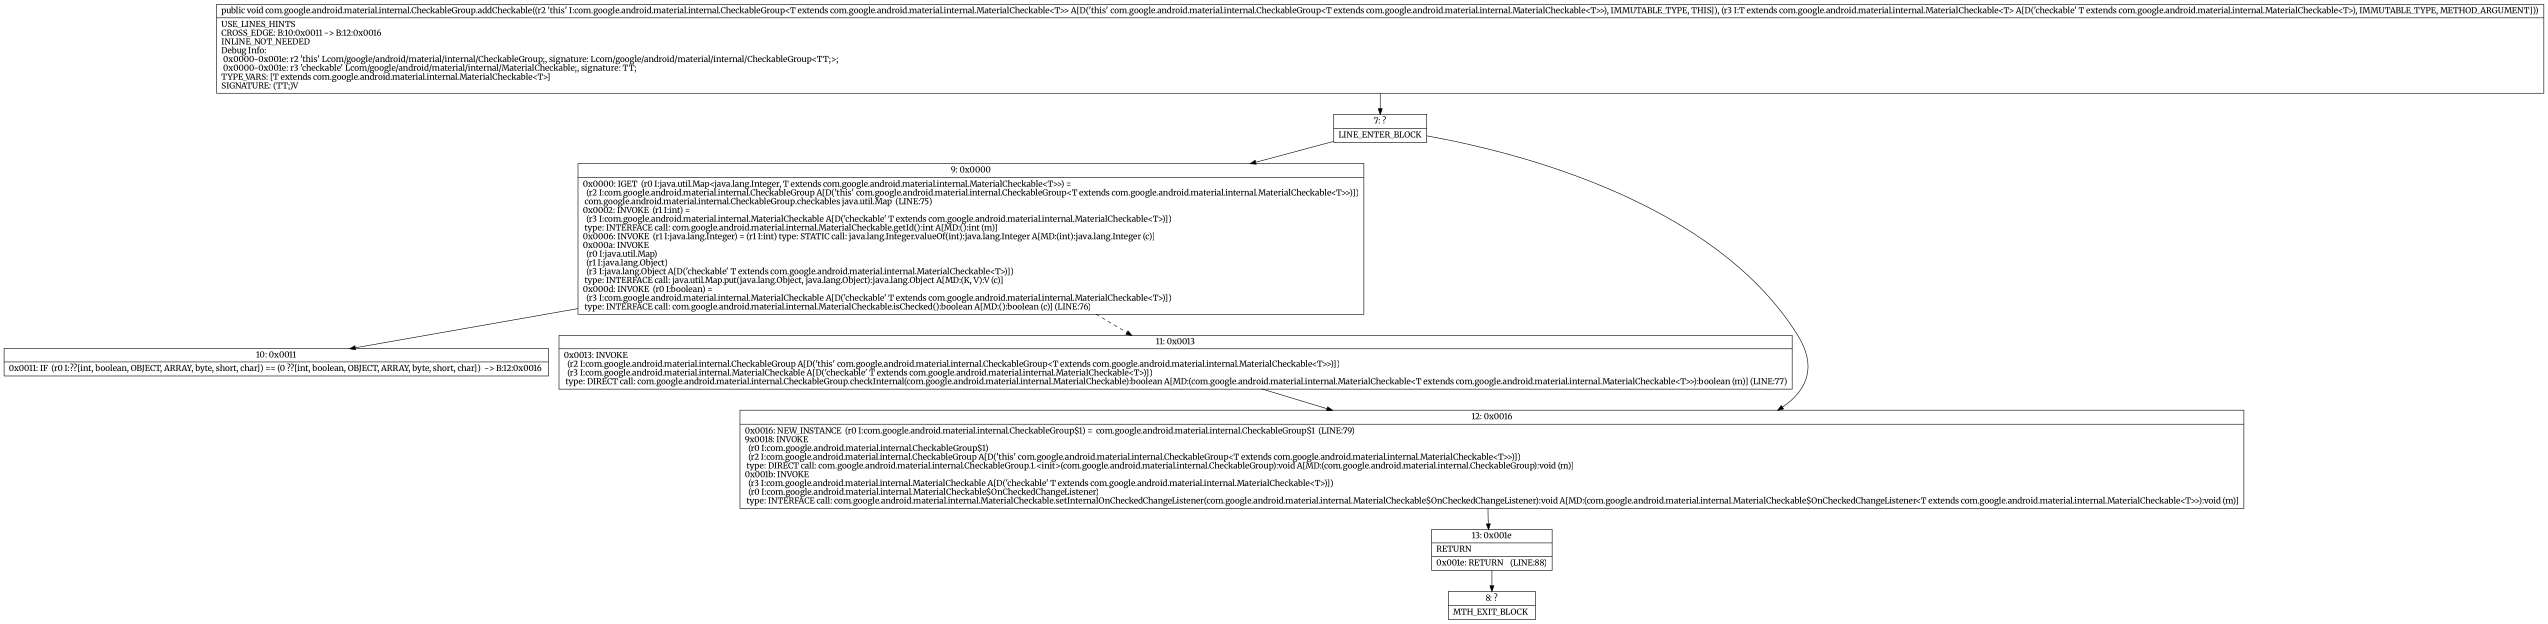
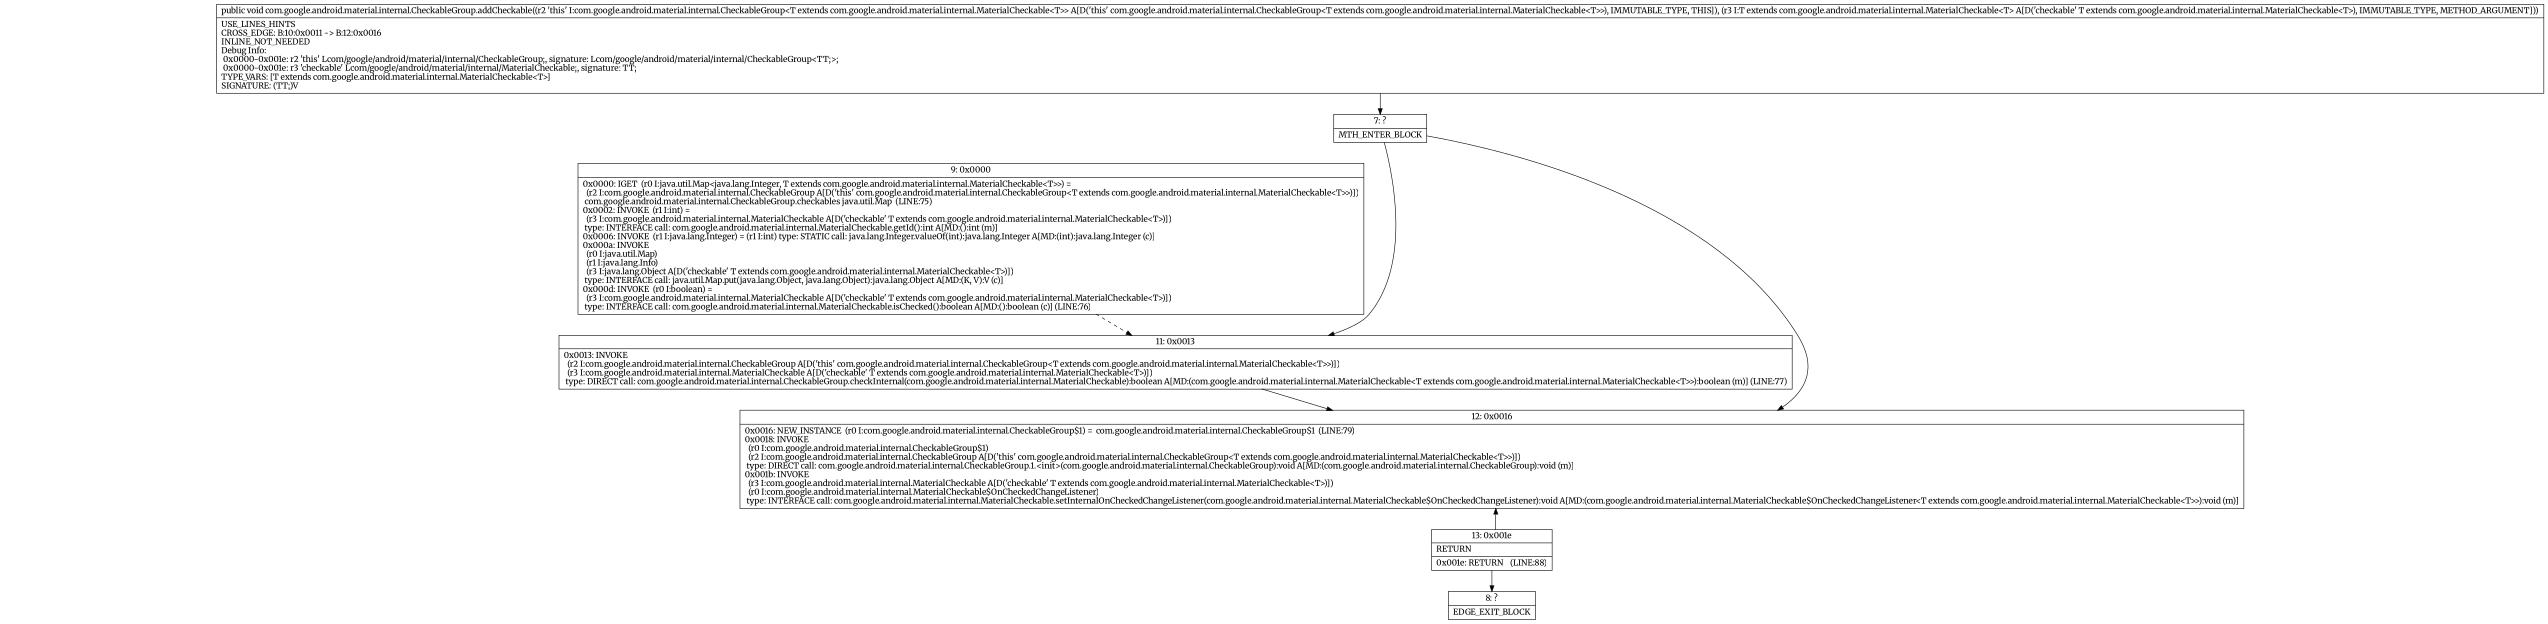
node "7: ?": text "LINE_ENTER_BLOCK" -> "MTH_ENTER_BLOCK"
edge "7: ?" -> "9: 0x0000": now "7: ?" -> "11: 0x0013"
node "9: 0x0000": text "(r1 I:java.lang.Object)" -> "(r1 I:java.lang.Info)"
node "10: 0x0011": removed
node "12: 0x0016": text "9x0018: INVOKE" -> "0x0018: INVOKE"
edge "12: 0x0016" -> "13: 0x001e": reversed
node "8: ?": text "MTH_EXIT_BLOCK" -> "EDGE_EXIT_BLOCK"
